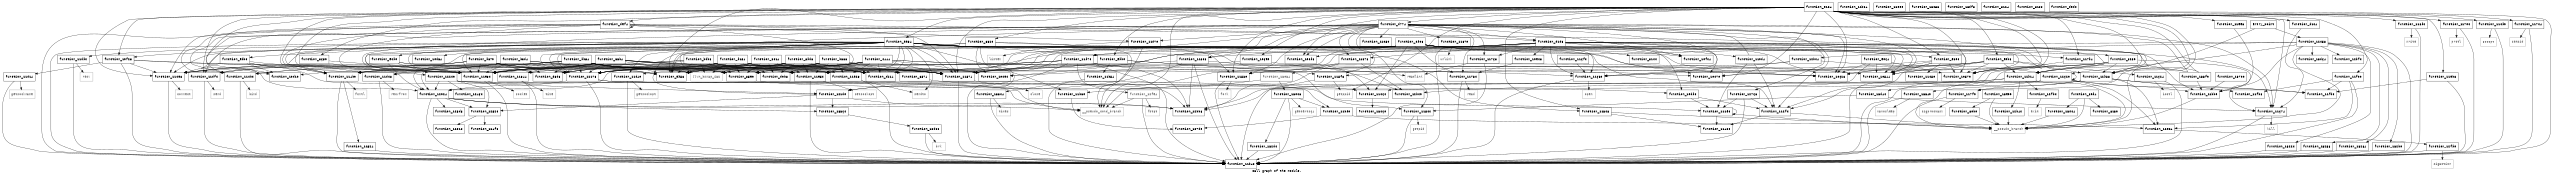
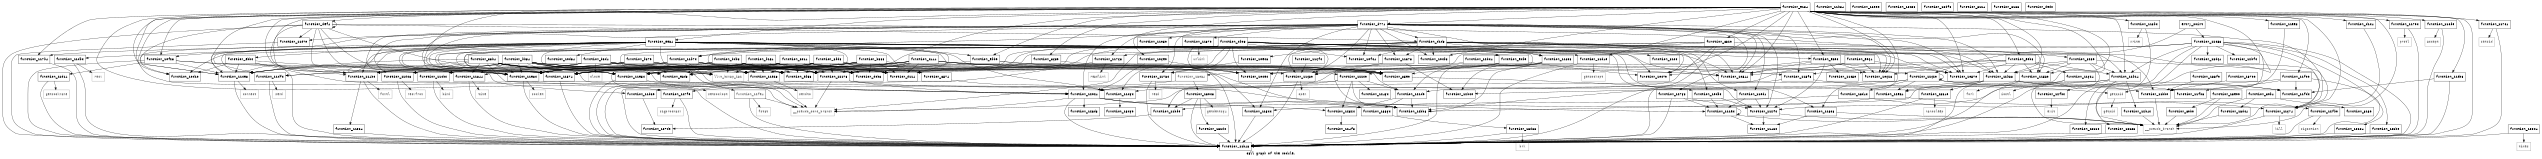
edge "function_110d4" -> "function_d774": reversed
edge "function_d1d8" -> "function_10628": removed
node "listen": removed
edge "function_ee34" -> "sendto": now "function_ee34" -> "function_d0b8"
edge "function_106e0" -> "readlink": now "function_106e0" -> "function_12024"
edge "function_e9b0" -> "function_11d40": now "function_e1a4" -> "function_11d40"
node "function_11b54": removed
edge "function_11574" -> "close": now "function_bad4" -> "close"
edge "function_115cc" -> "getpid": now "getppid" -> "getpid"
edge "function_11b90" -> "function_12ea4": reversed
node "function_12518": removed
